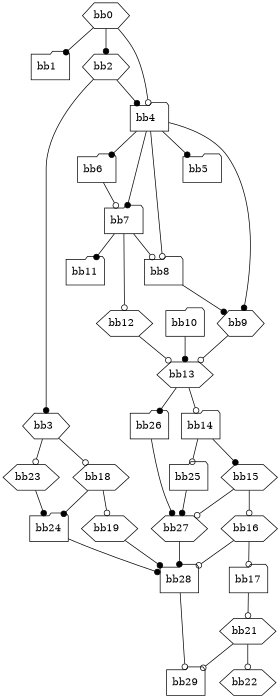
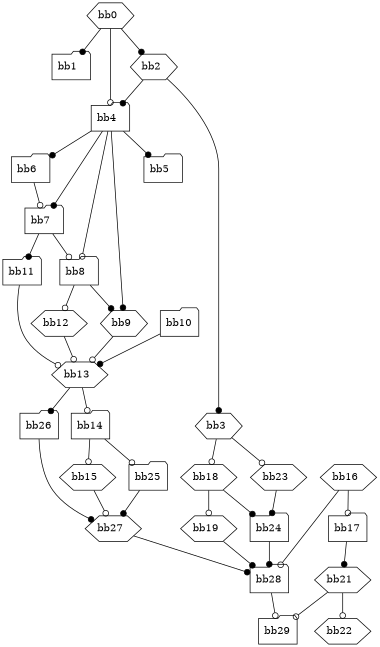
edge "bb7" -> "bb12": now "bb8" -> "bb12"
edge "bb11" -> "bb13": added
edge "bb14" -> "bb15": arrowhead dot -> odot
edge "bb15" -> "bb16": removed
edge "bb17" -> "bb21": arrowhead odot -> dot
